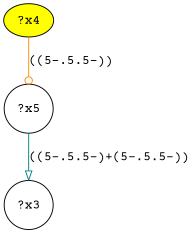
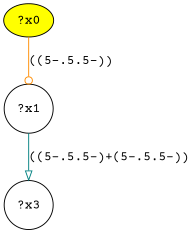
node "?x4": label "?x4" -> "?x0"
node "?x5": label "?x5" -> "?x1"
